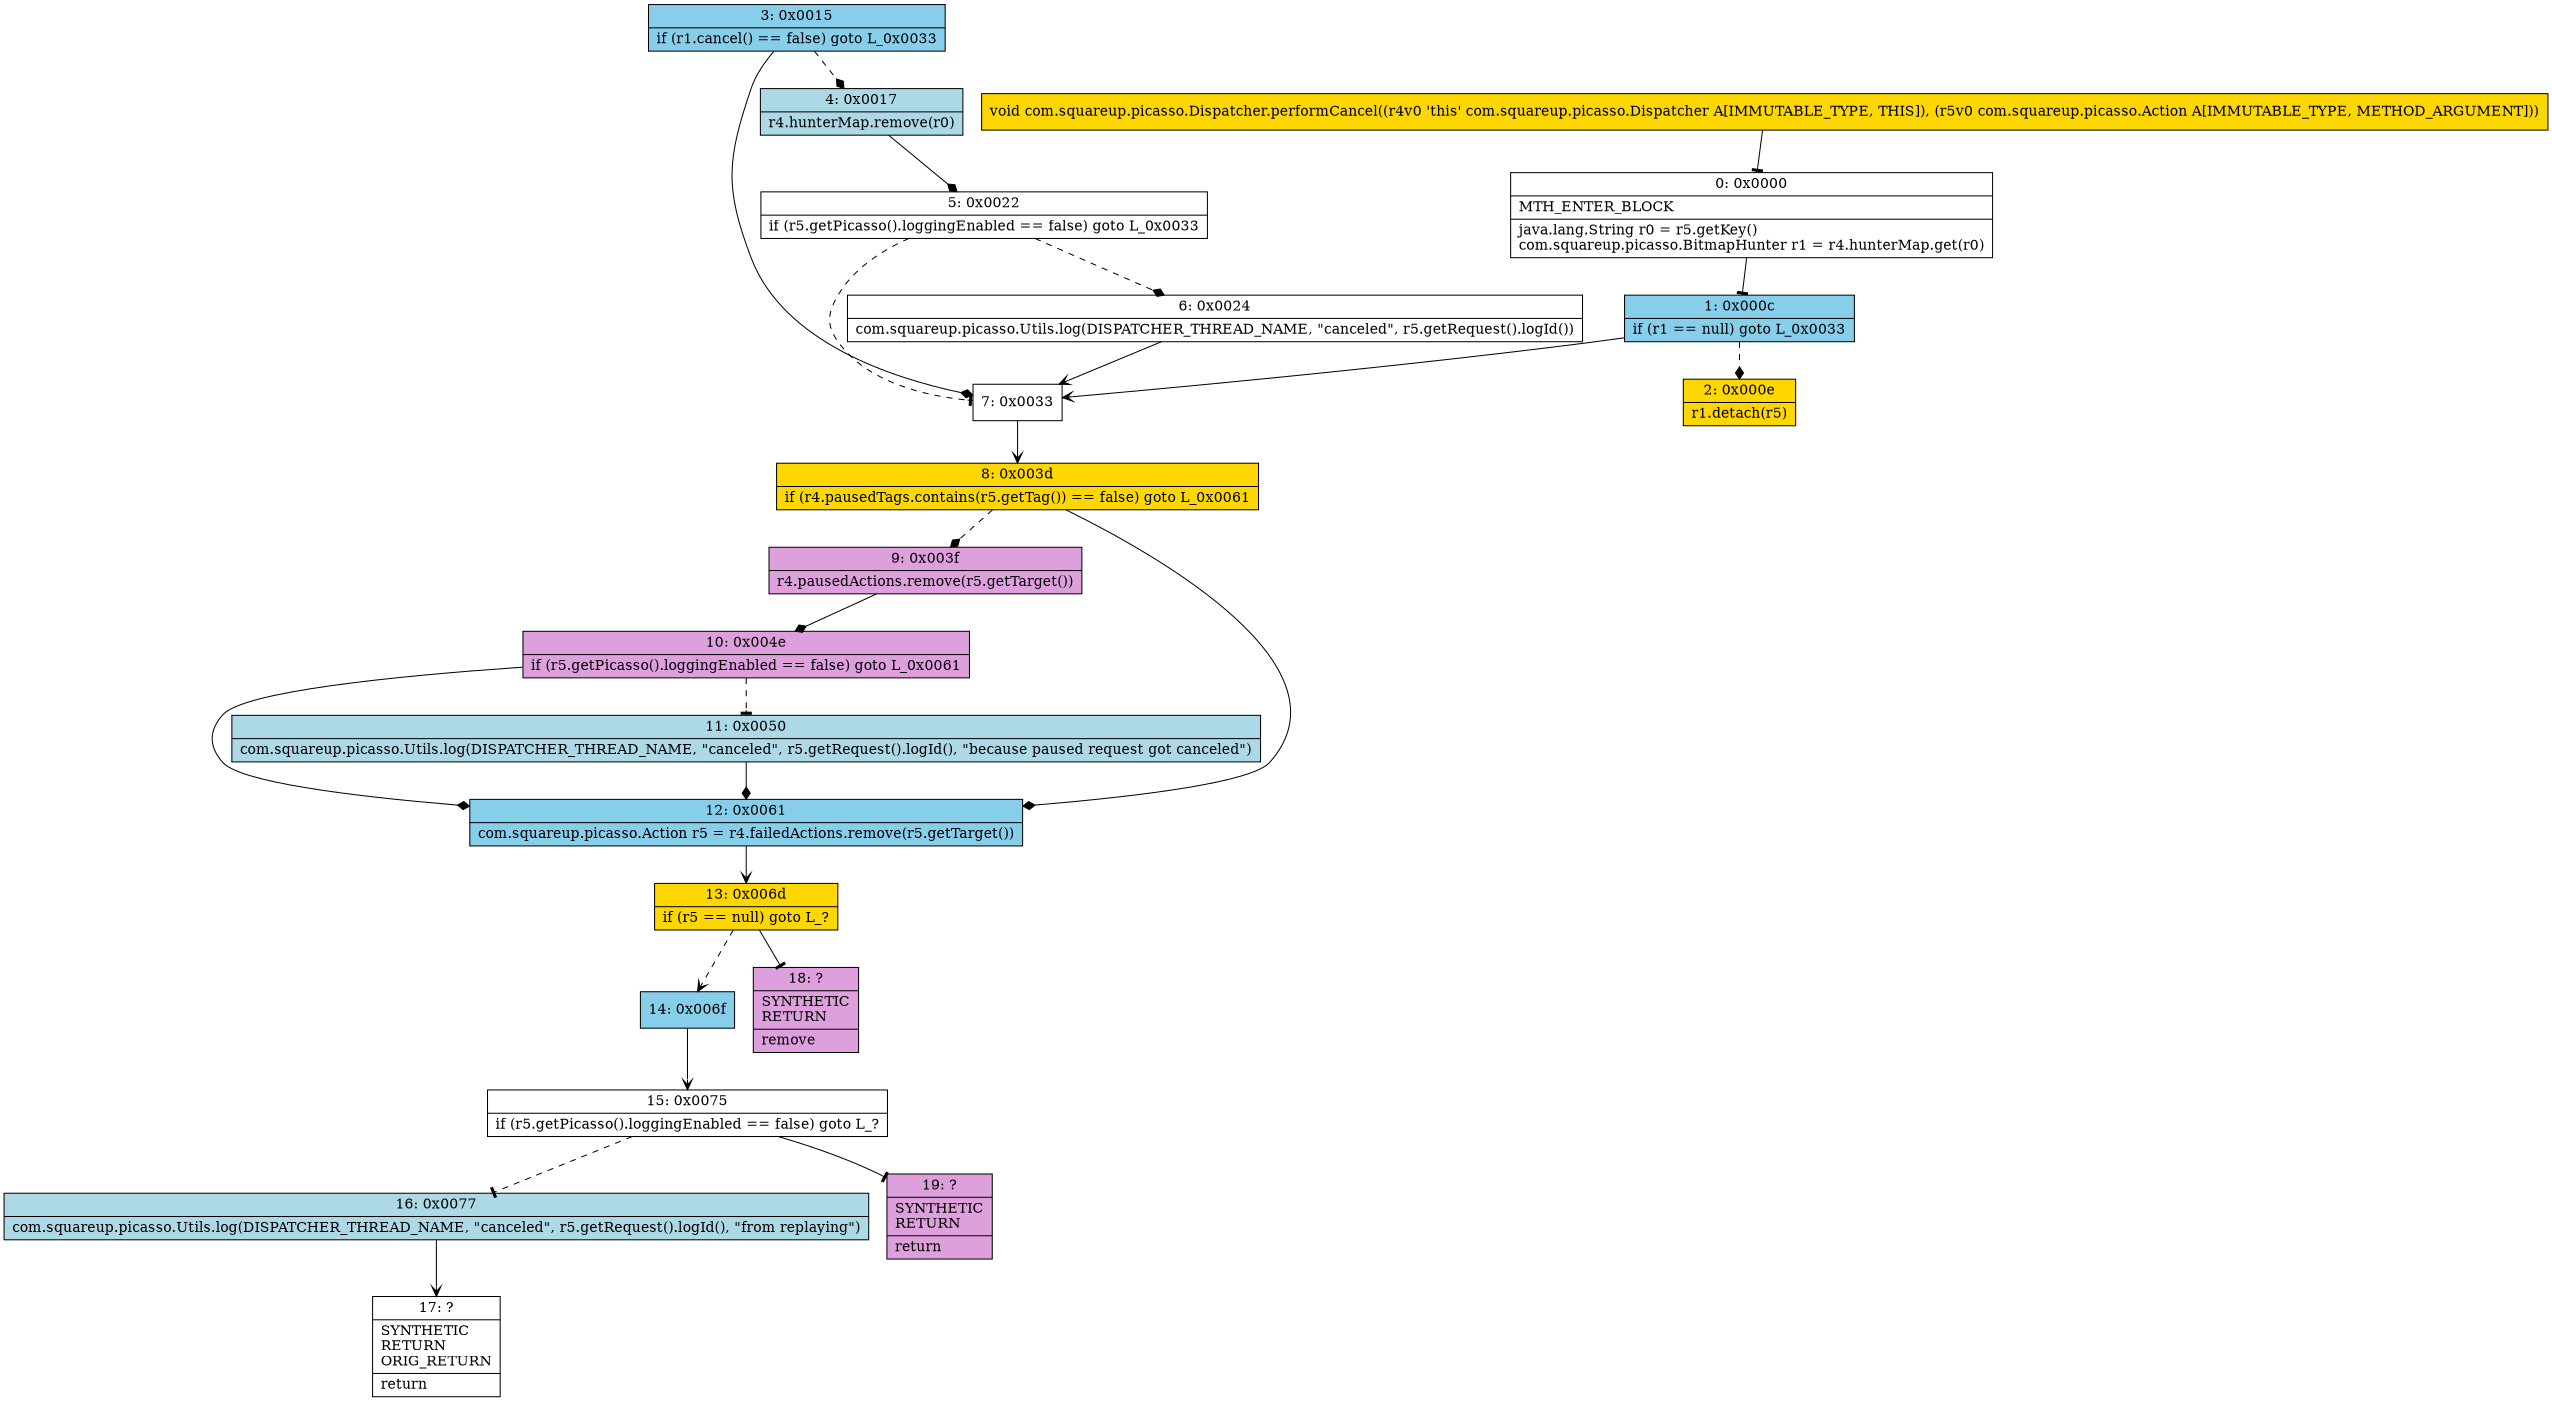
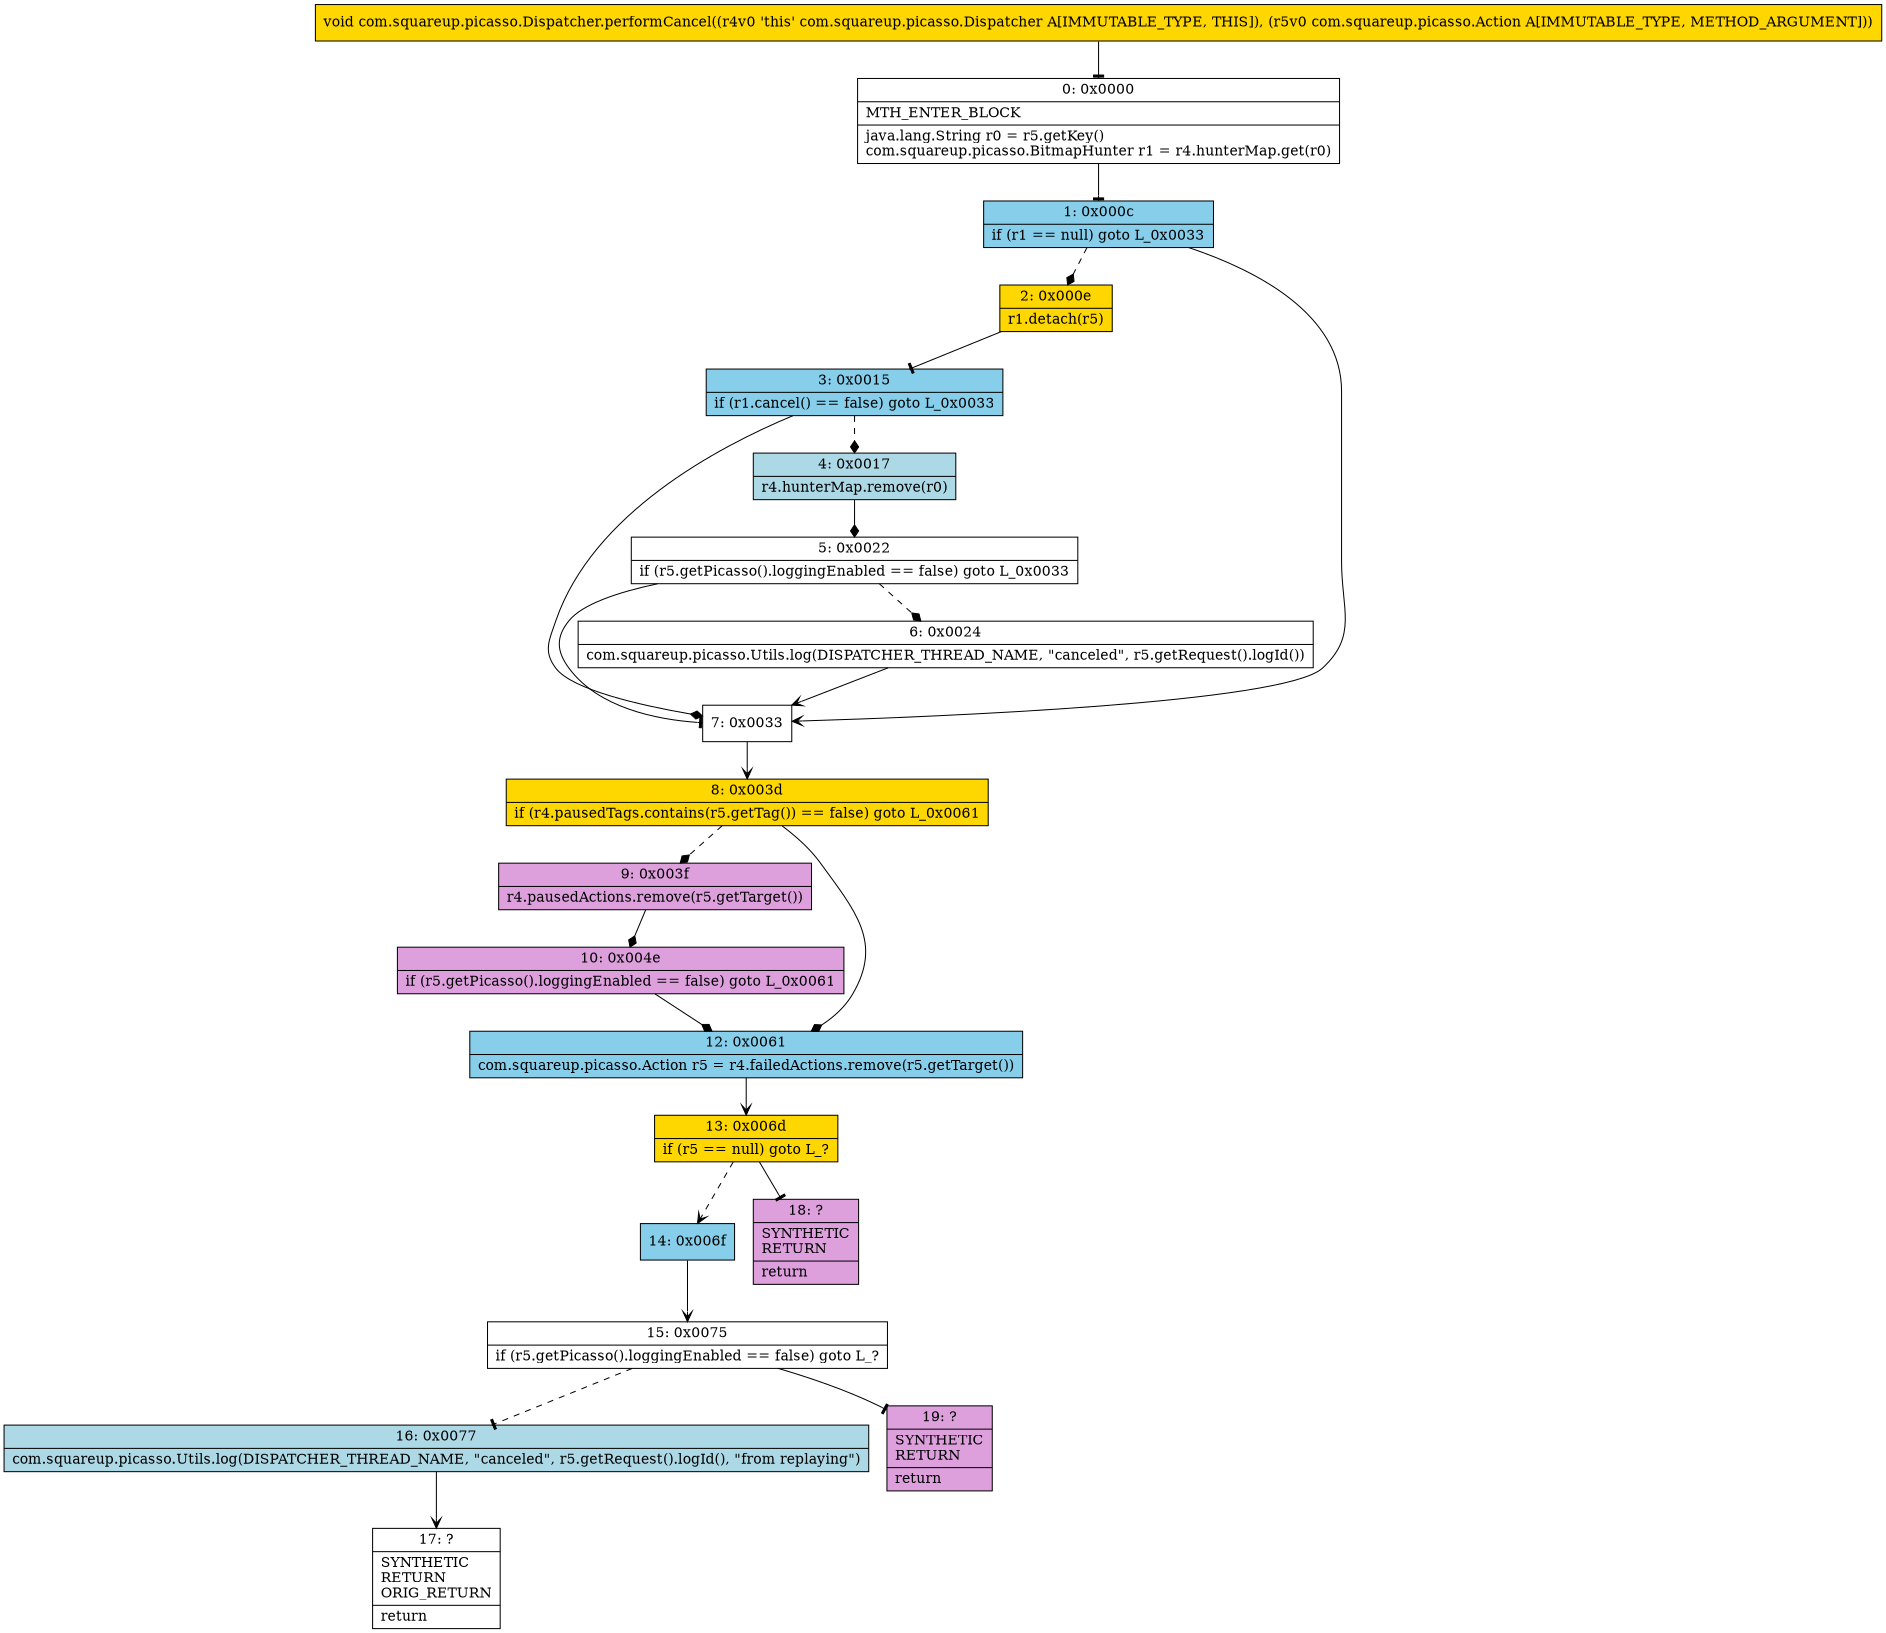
edge "5: 0x0022" -> "7: 0x0033": style dashed -> solid
edge "2: 0x000e" -> "3: 0x0015": added
node "11: 0x0050": removed
node "18: ?": text "remove" -> "return"
